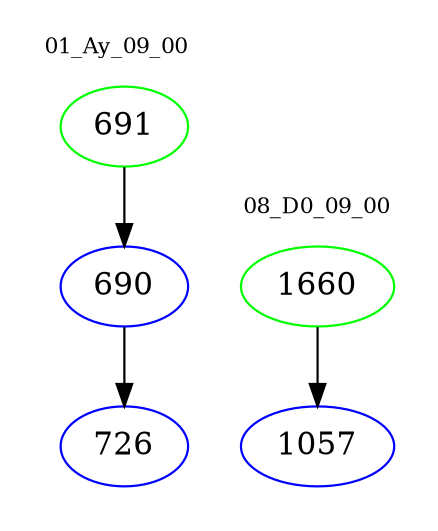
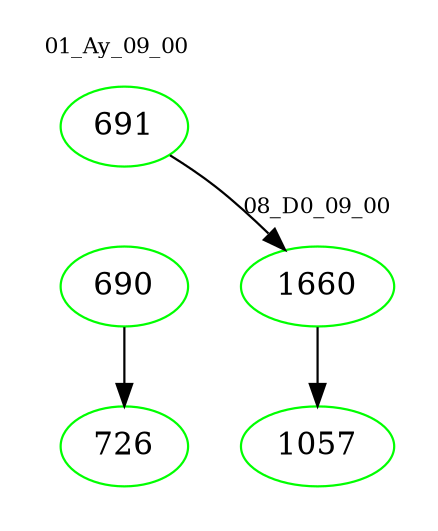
edge "691" -> "690": now "691" -> "1660"
node "690": color blue -> green
node "726": color blue -> green
node "1057": color blue -> green
